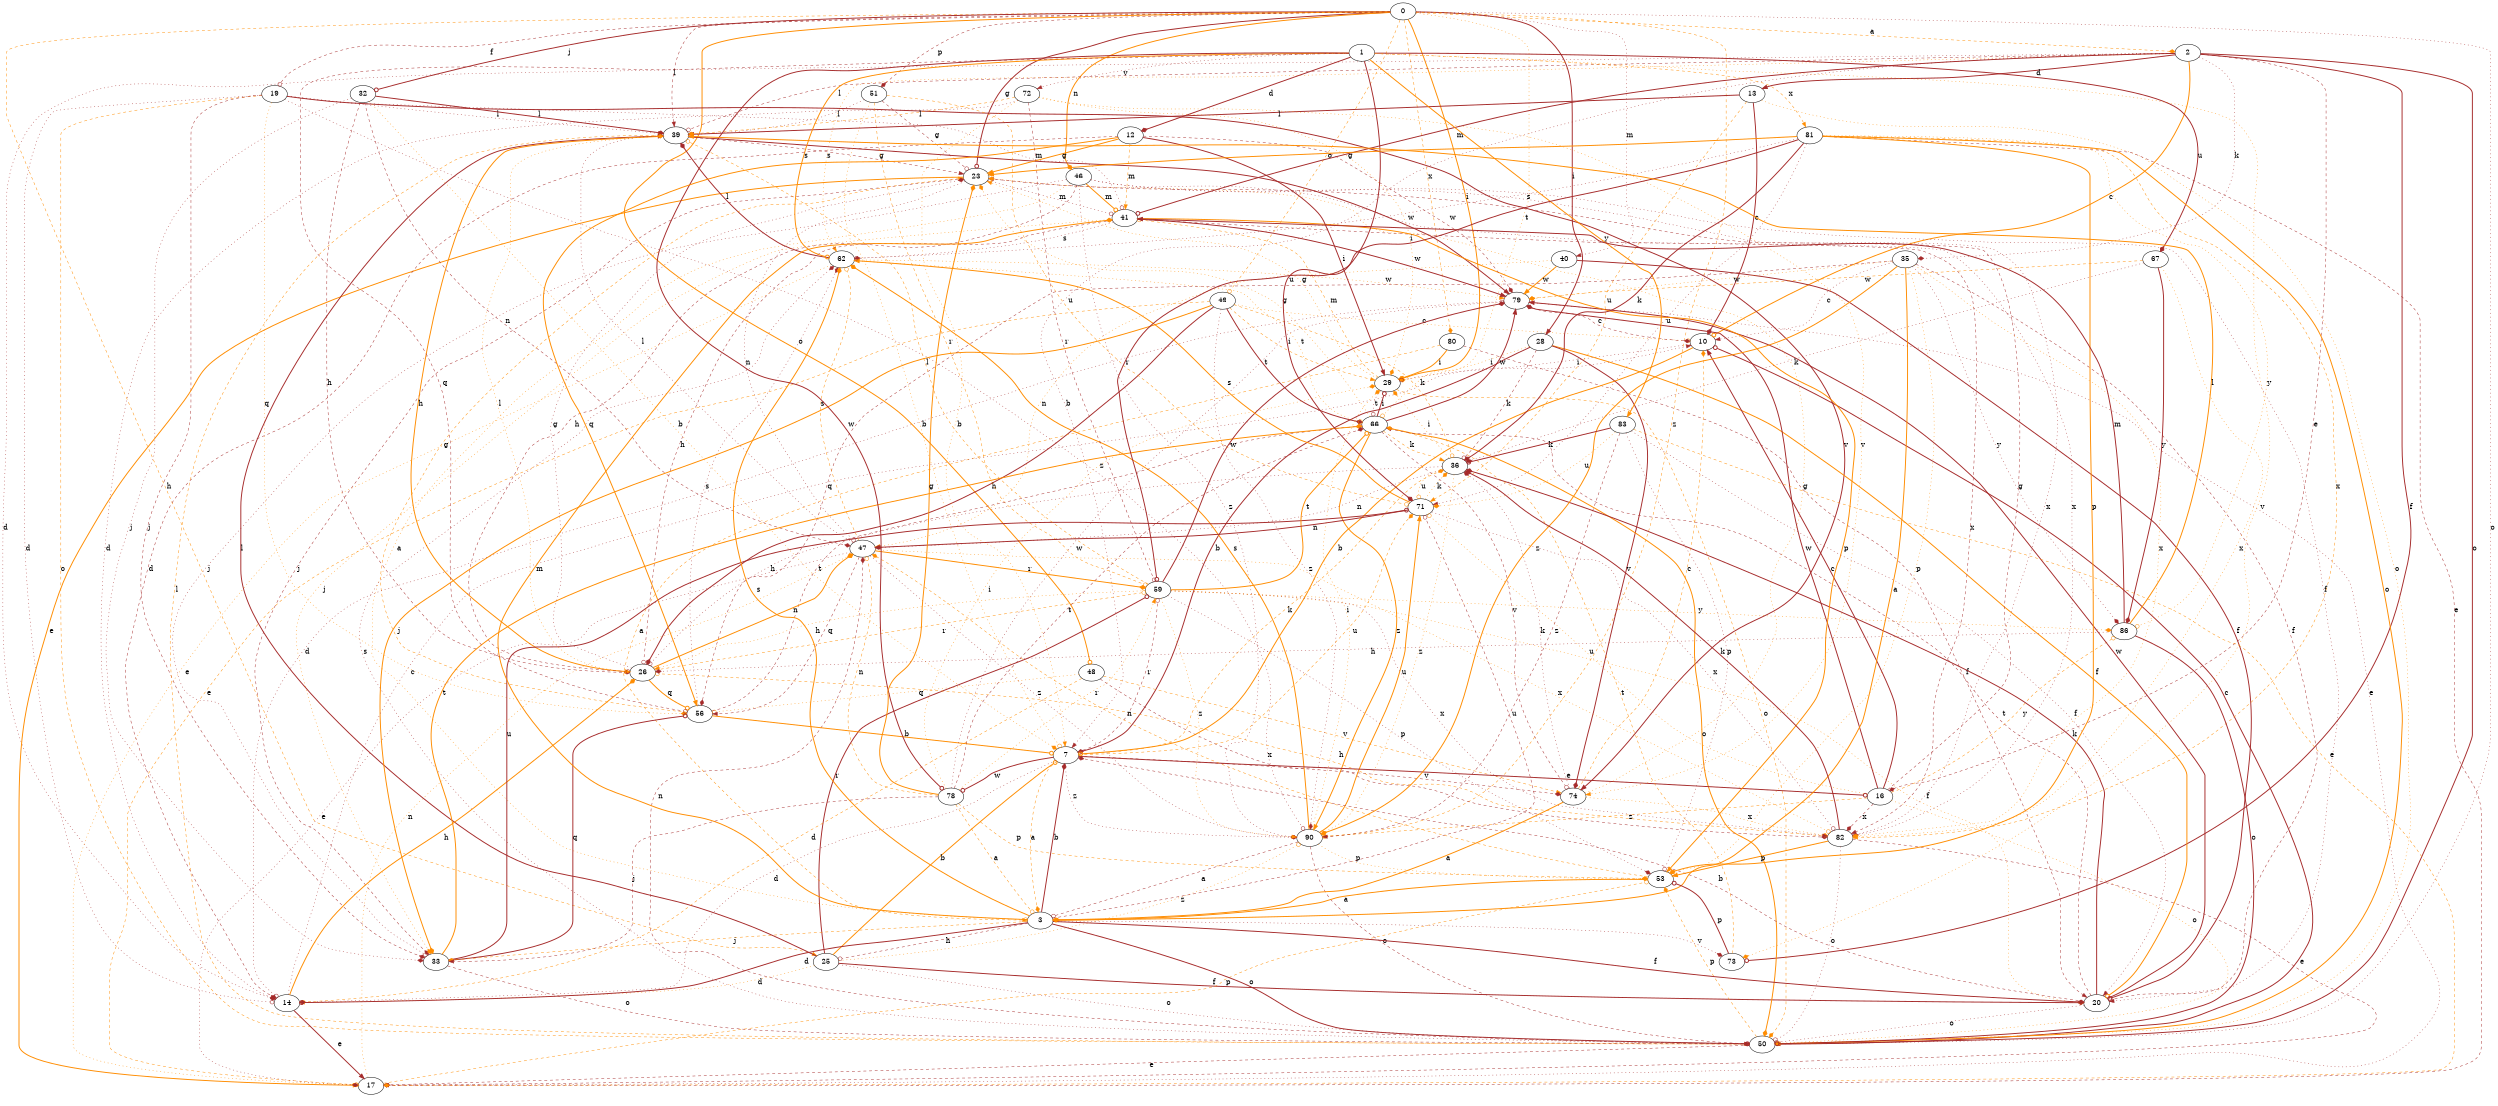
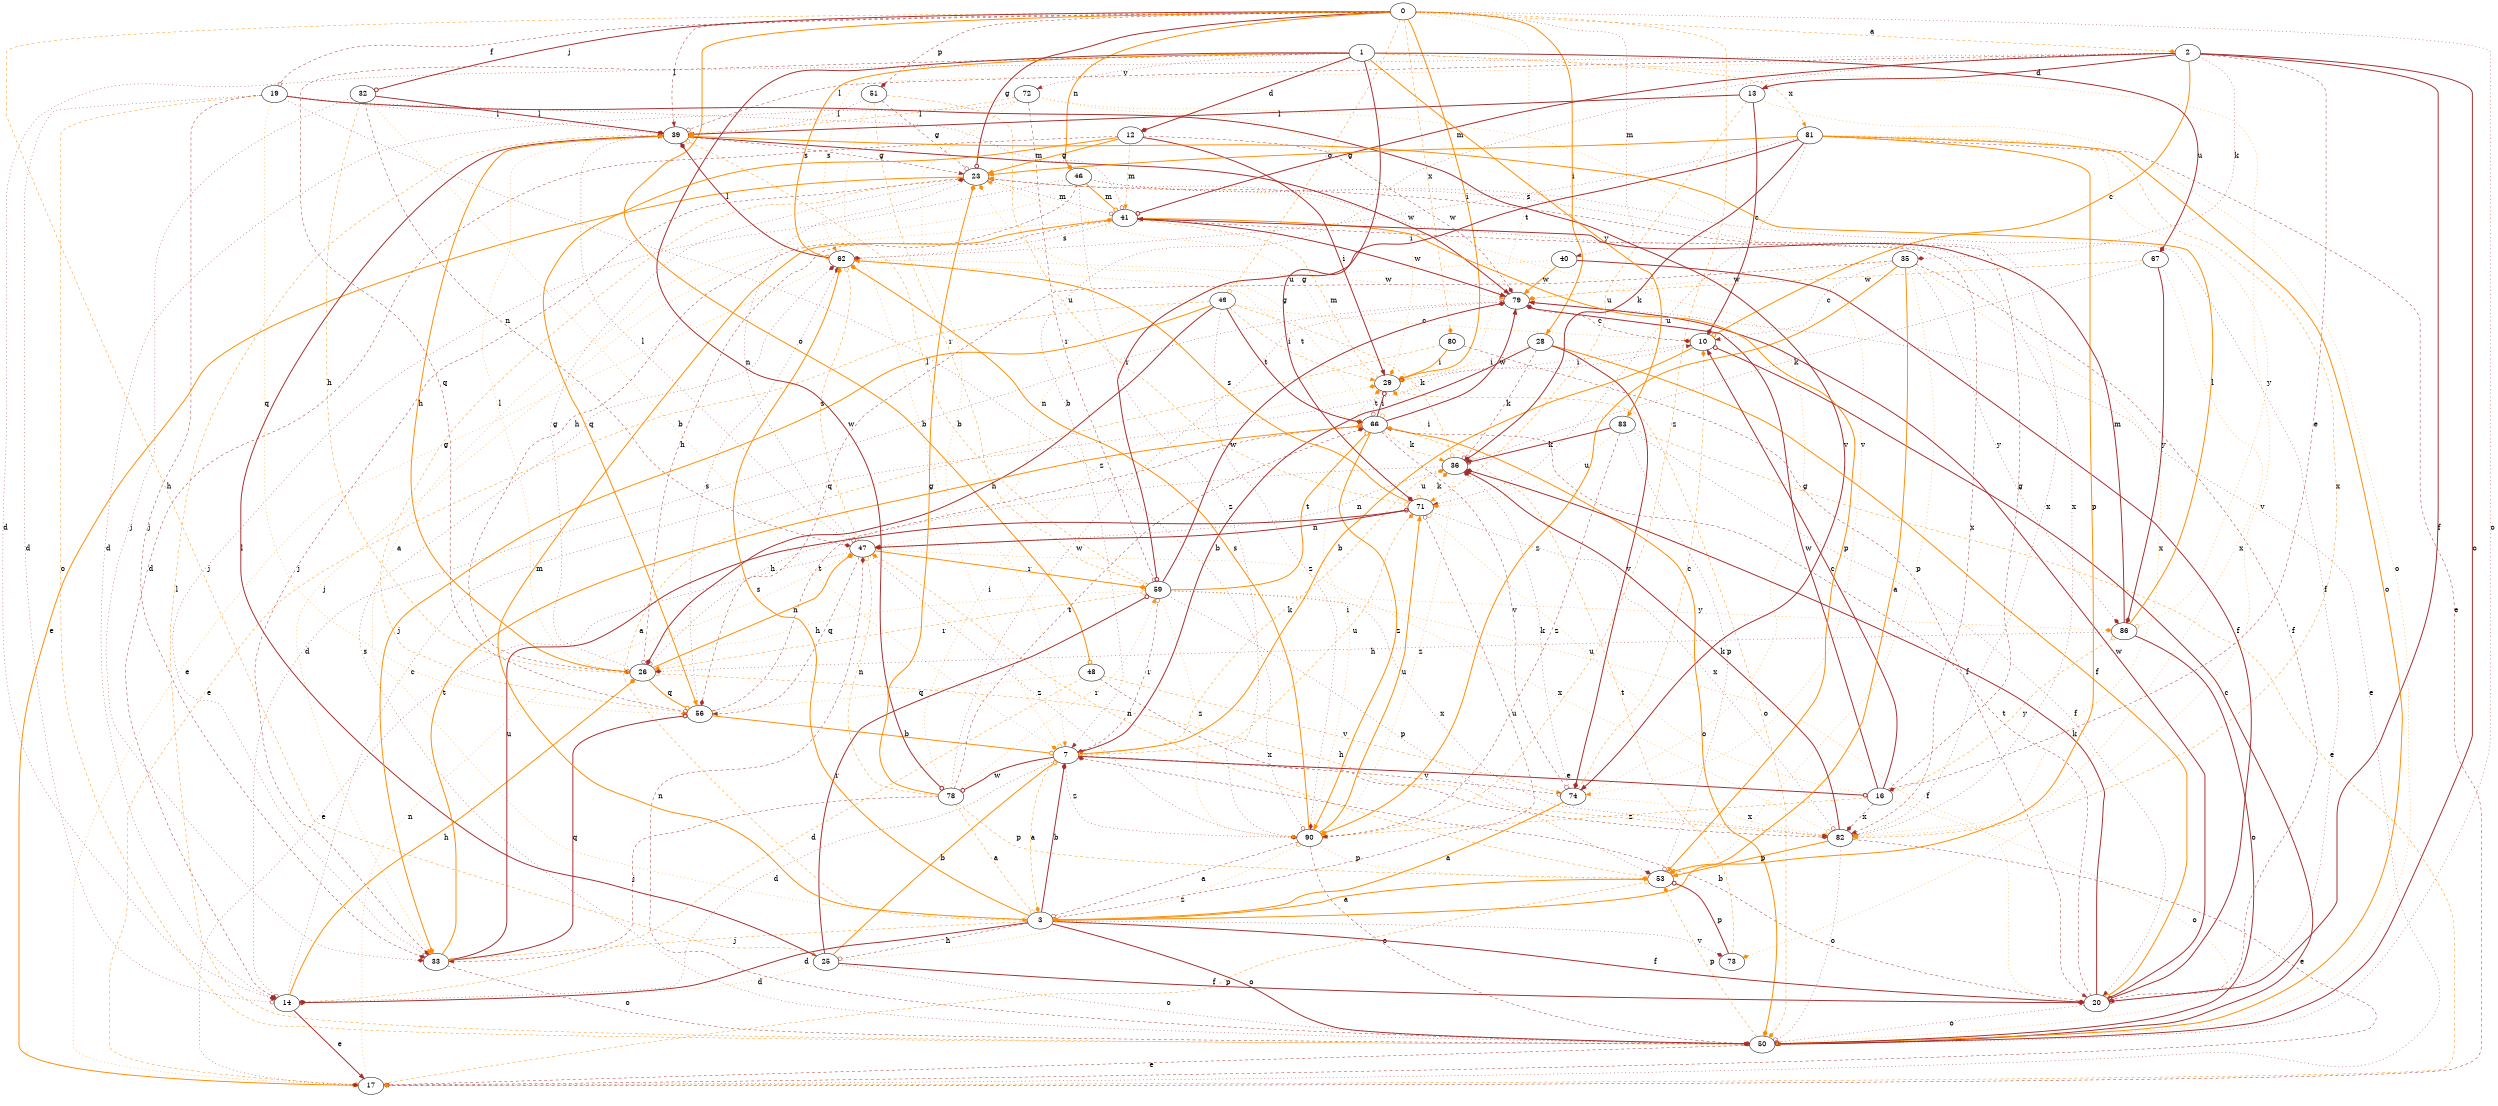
edge "0" -> "28": color brown -> darkorange
edge "32" -> "26": color brown -> darkorange
edge "2" -> "73": now "2" -> "20"
edge "7" -> "74": arrowhead diamond -> odot
